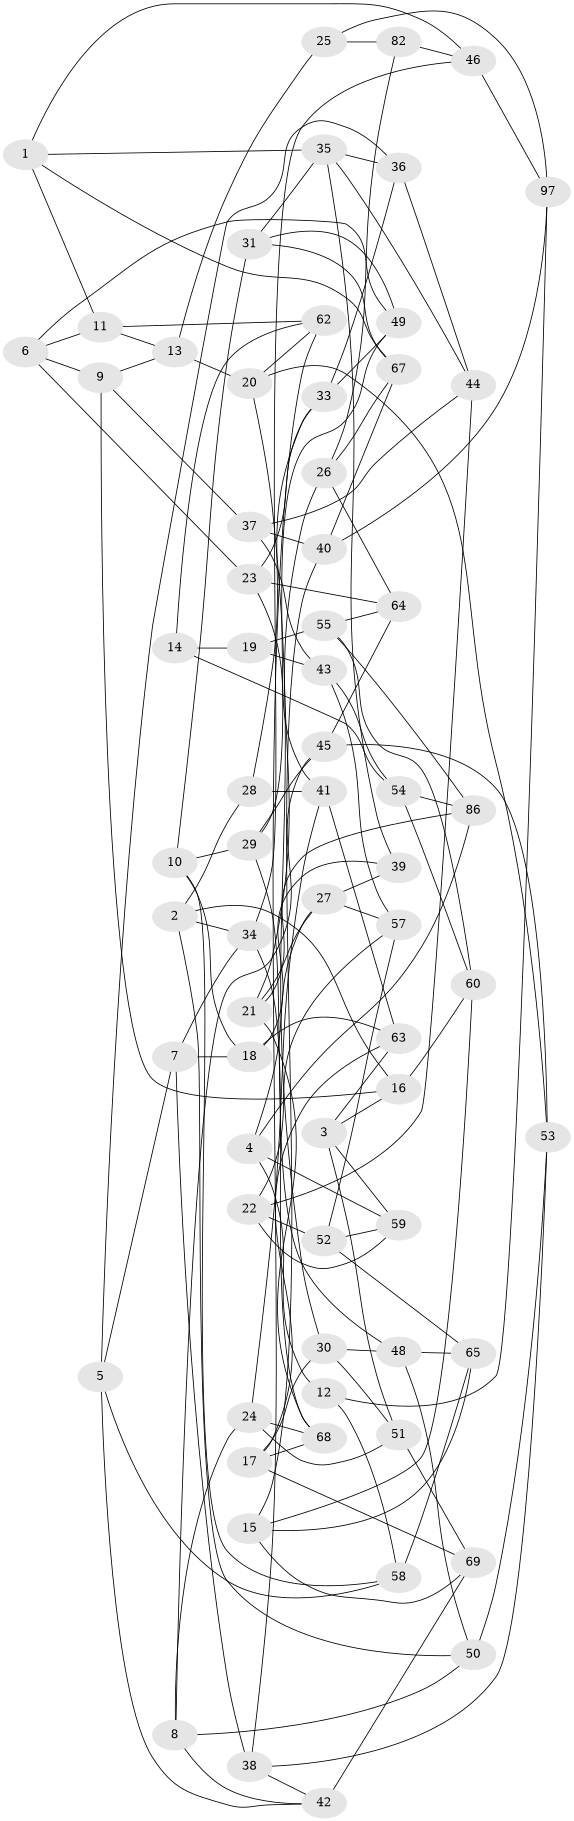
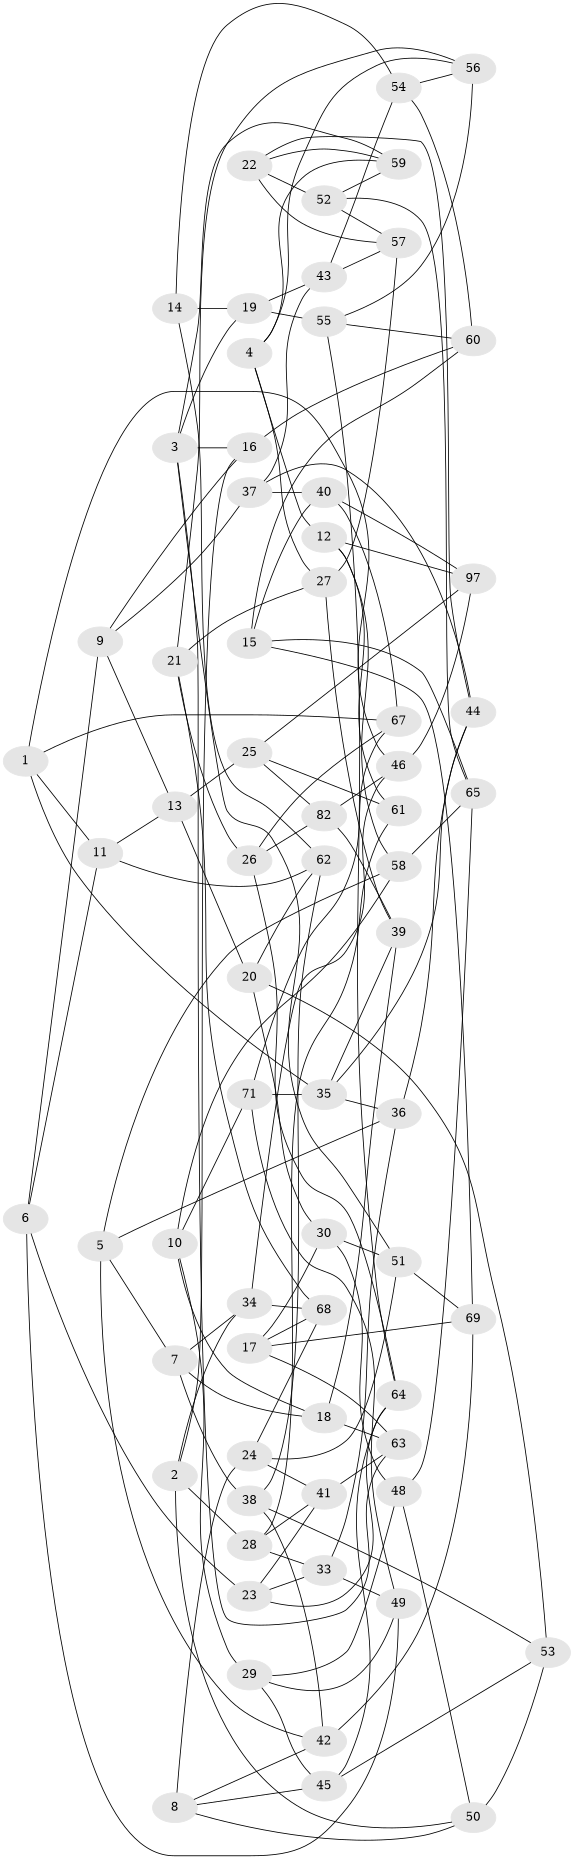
node "31": label "31" -> "71"
edge "19" -- "3": added
node "61": added
node "86": label "86" -> "56"
edge "82" -- "39": added
